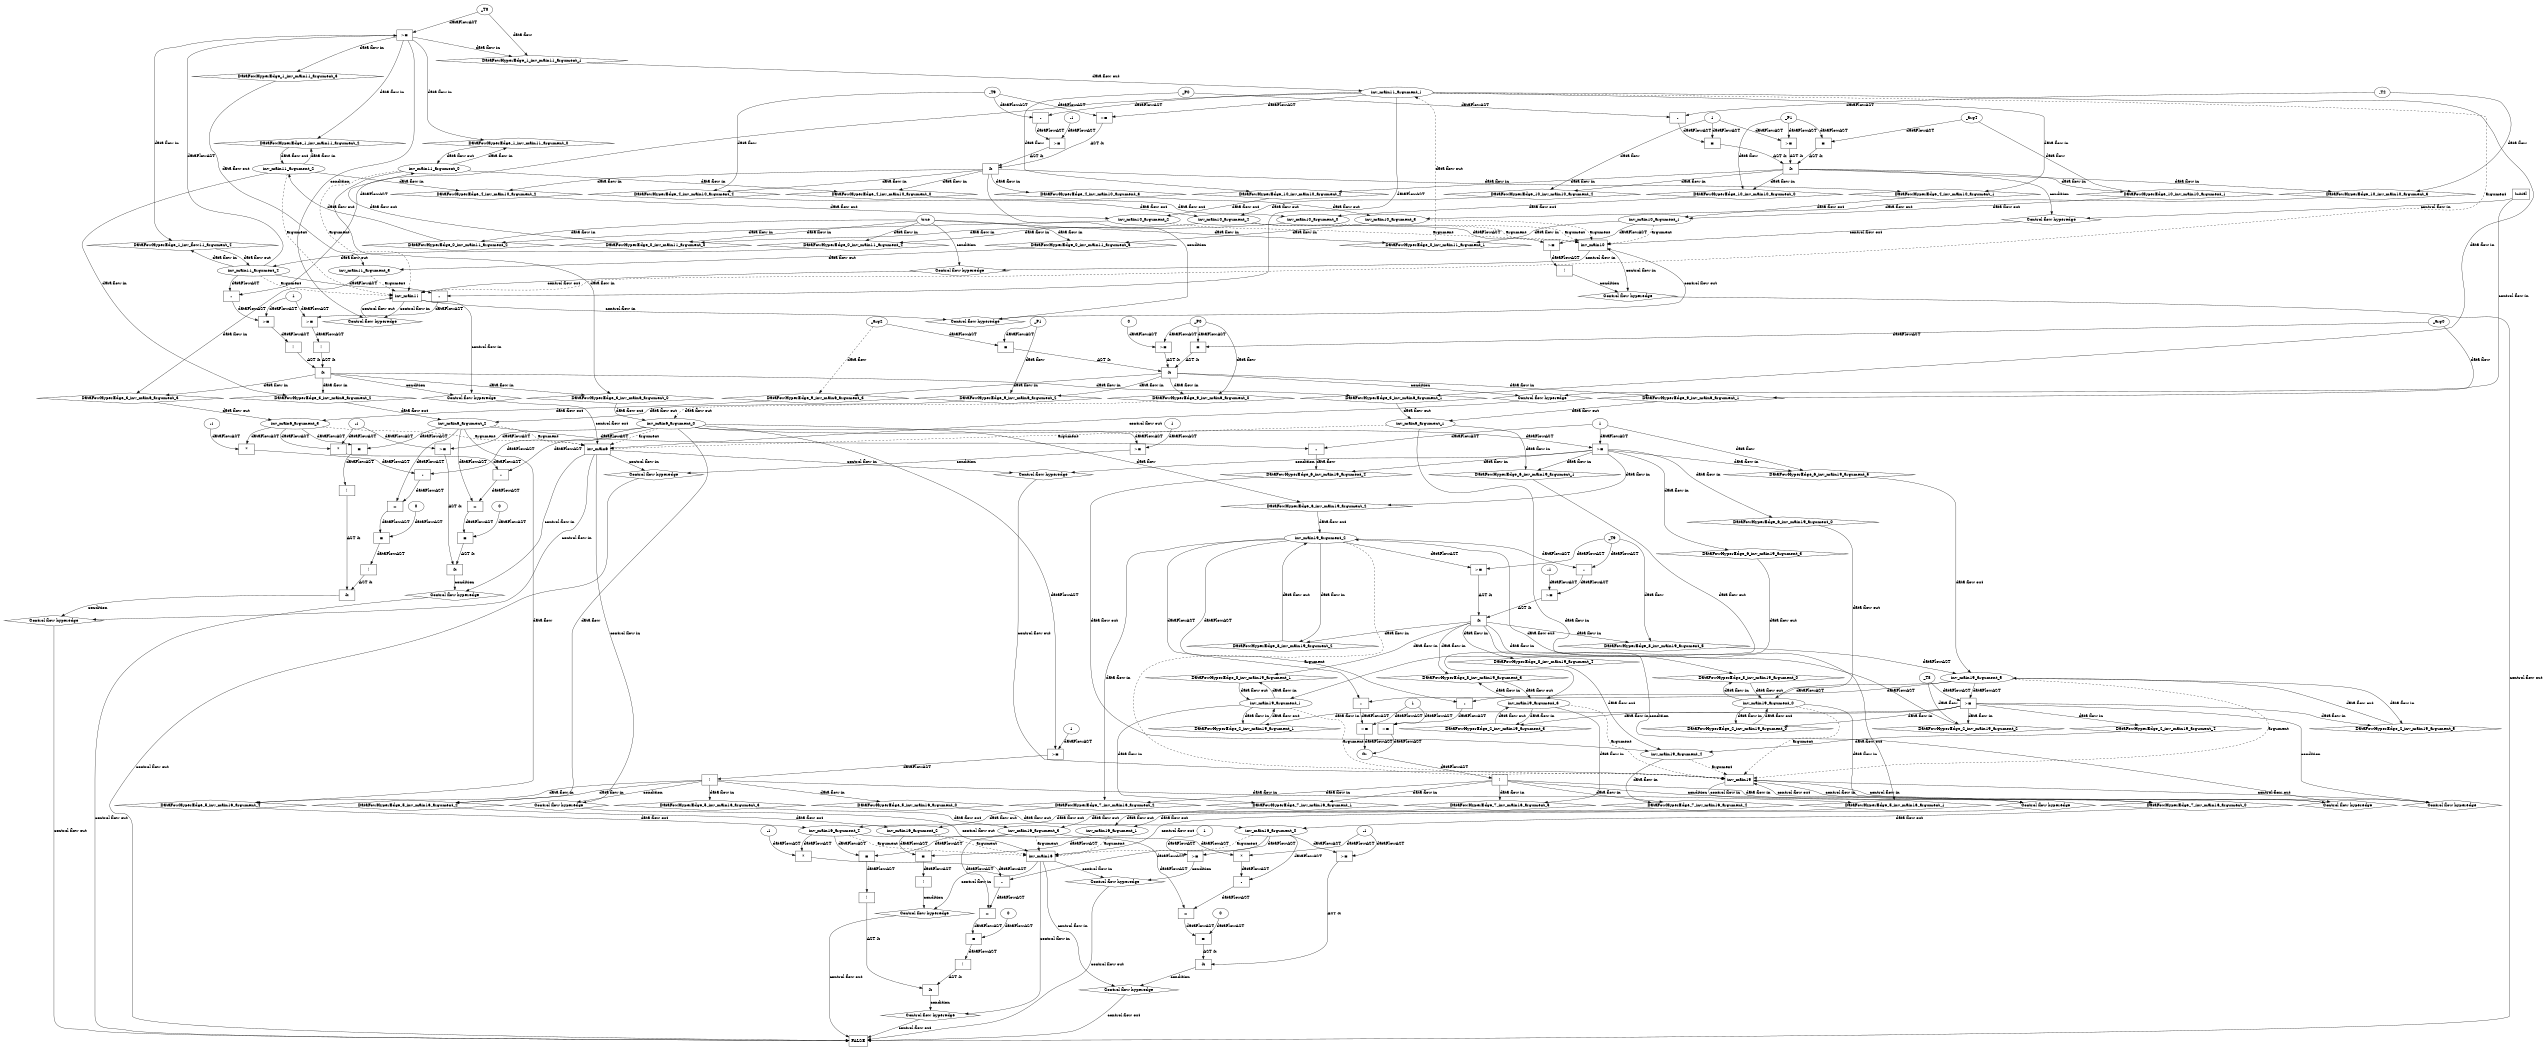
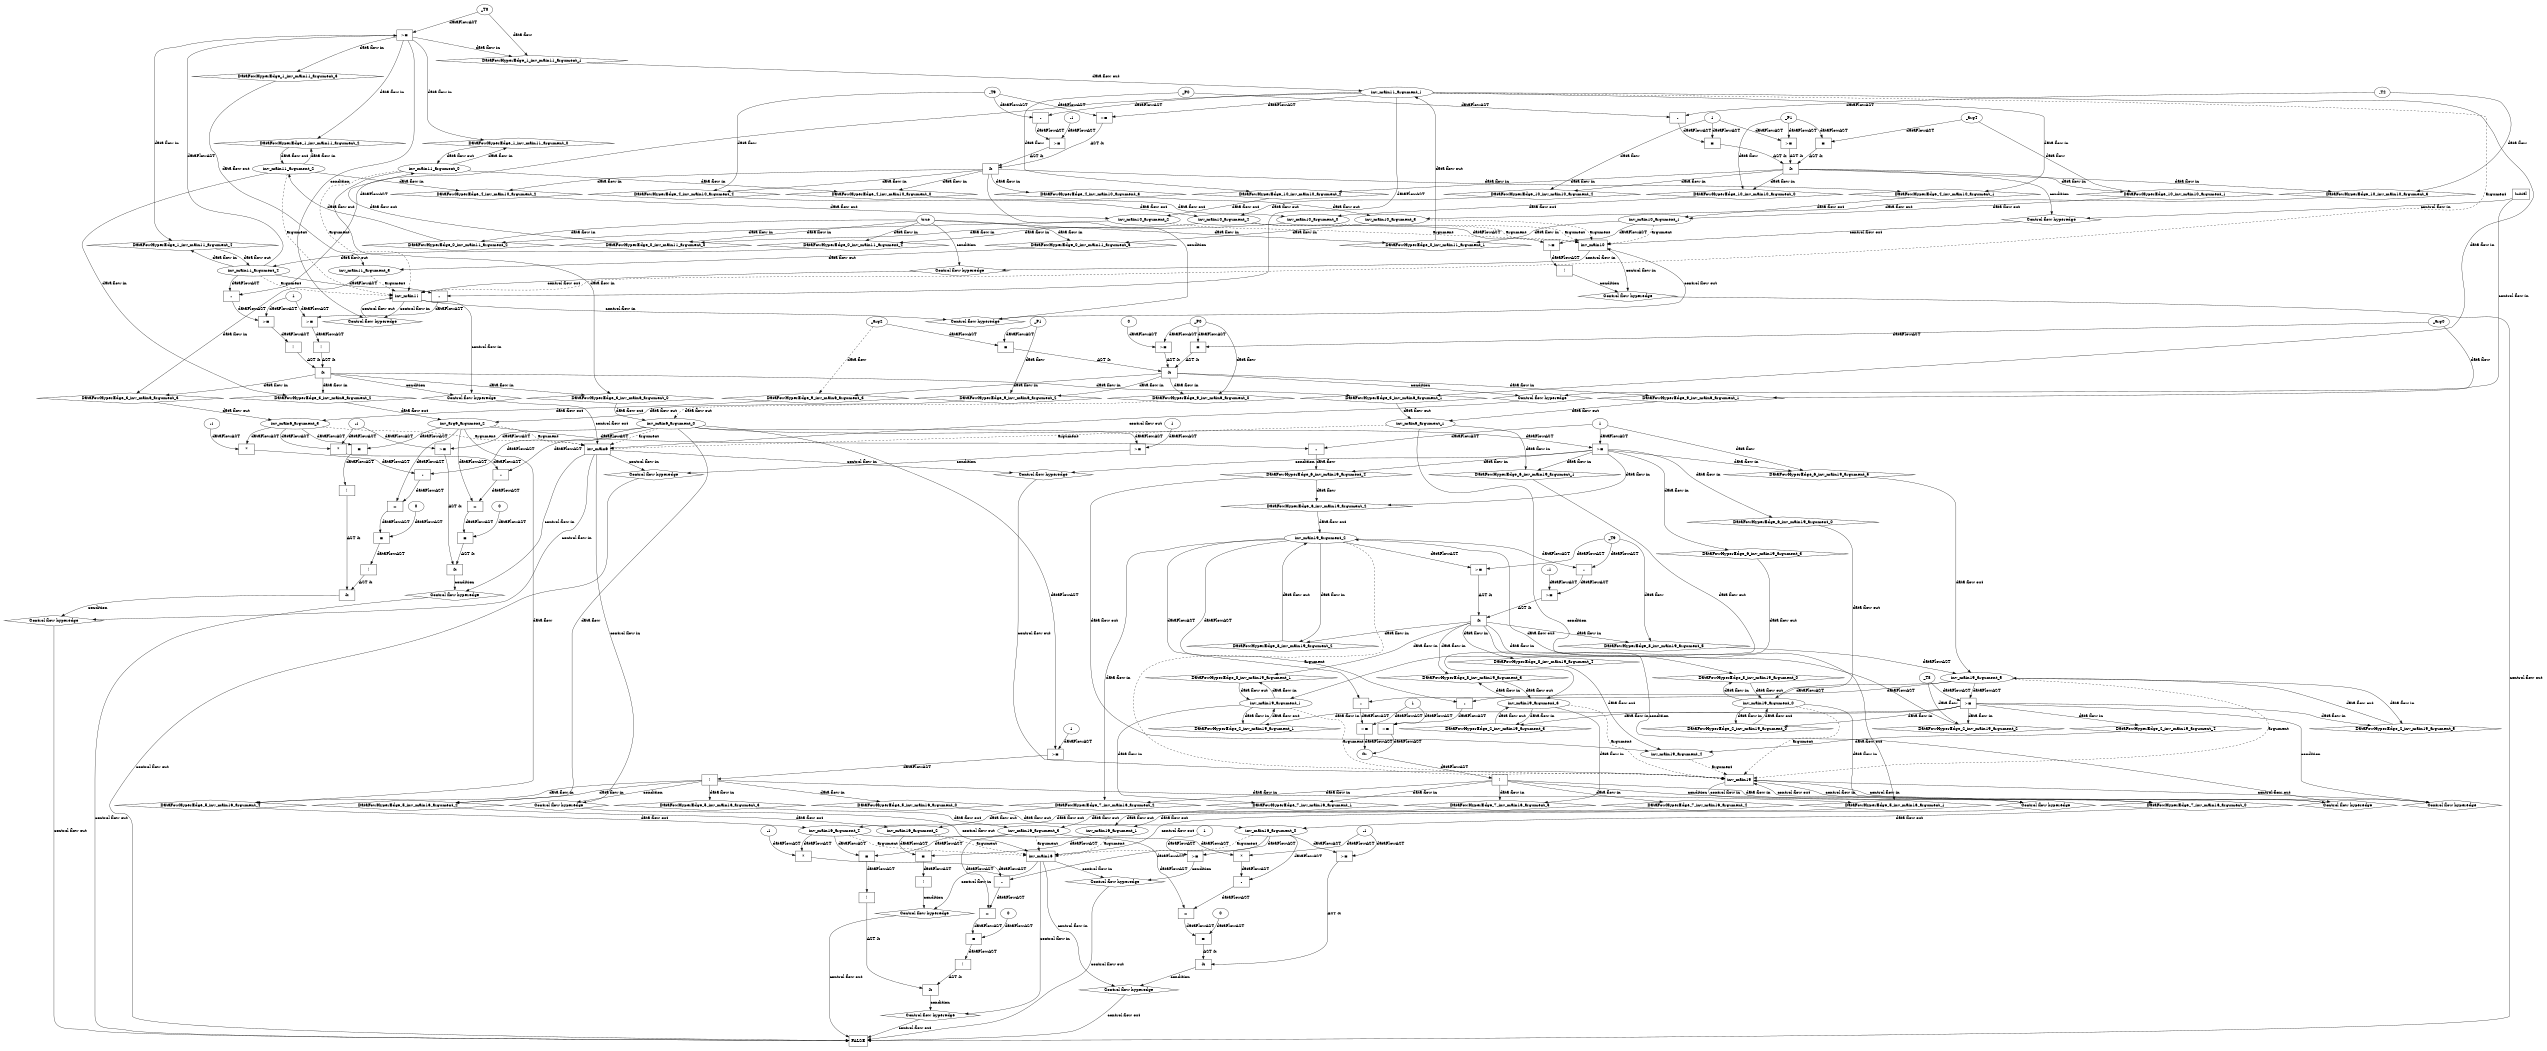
edge "DataFowHyperEdge_0_inv_main11_argument_1" -> "inv_main11_argument_1": style dashed -> solid
node "DataFowHyperEdge_1_inv_flow11_argument_4": label "DataFowHyperEdge_1_inv_flow11_argument_4" -> "DataFowHyperEdge_1_inv_main11_argument_4"
node "inv_main6_argument_2": label "inv_main6_argument_2" -> "inv_arg6_argument_2"
edge "inv_main6_argument_0" -> "DataFowHyperEdge_6_inv_main19_argument_2": now "DataFowHyperEdge_6_inv_main19_argument_4" -> "DataFowHyperEdge_6_inv_main19_argument_2"
edge "inv_main6_argument_1" -> "DataFowHyperEdge_5_inv_main16_argument_1": label "data flow in" -> "condition"
edge "inv_main19_argument_4" -> "DataFowHyperEdge_7_inv_main16_argument_4": removed, label "data flow in"
